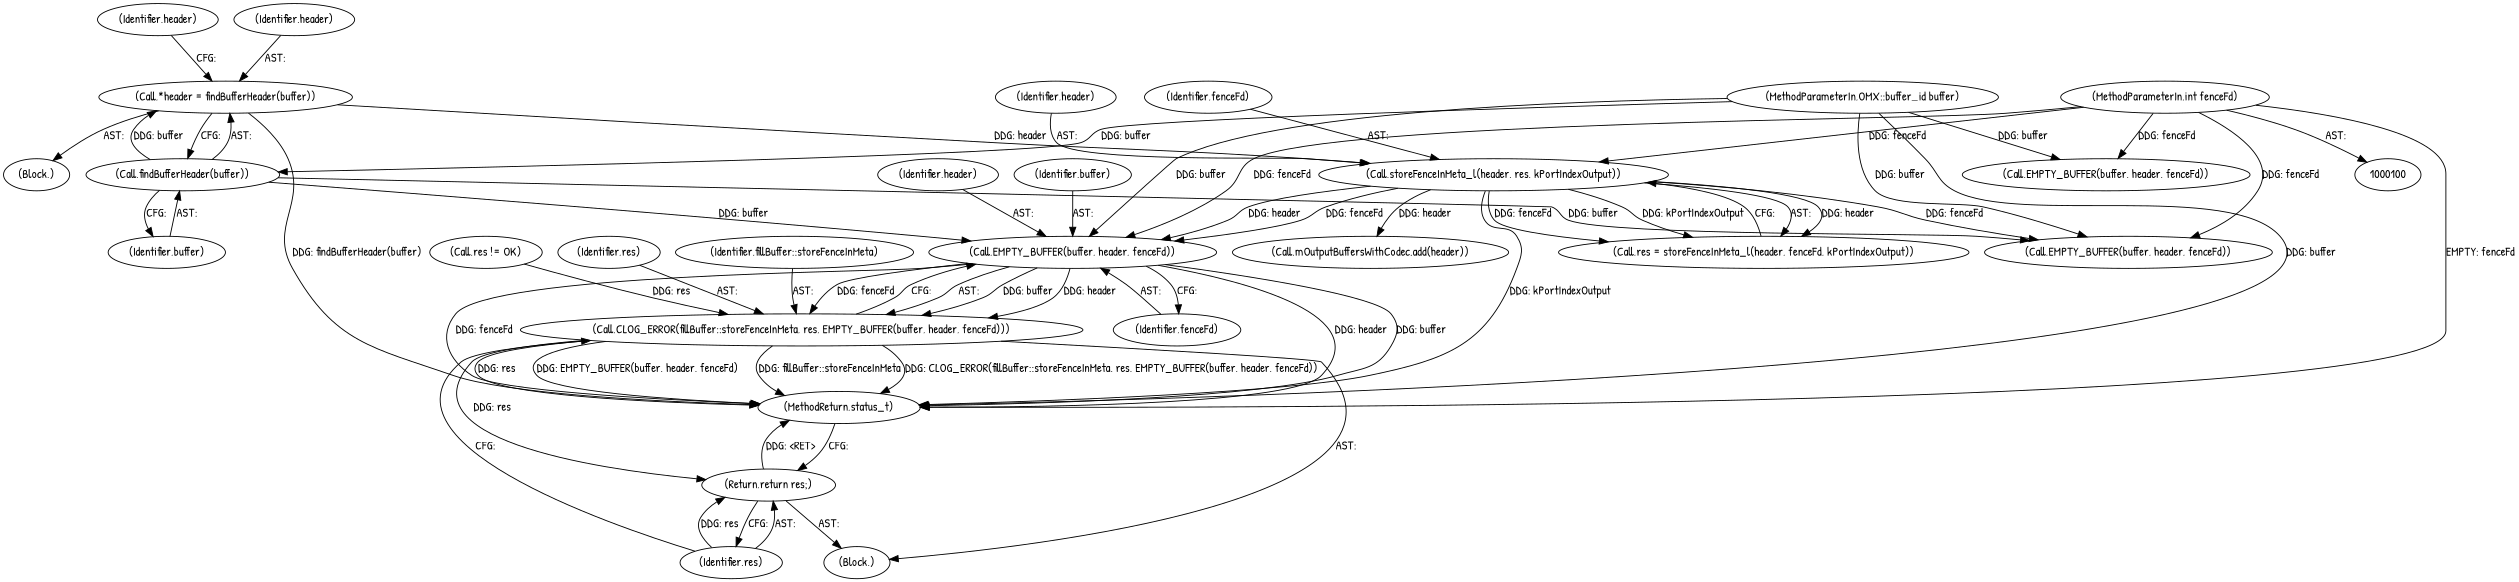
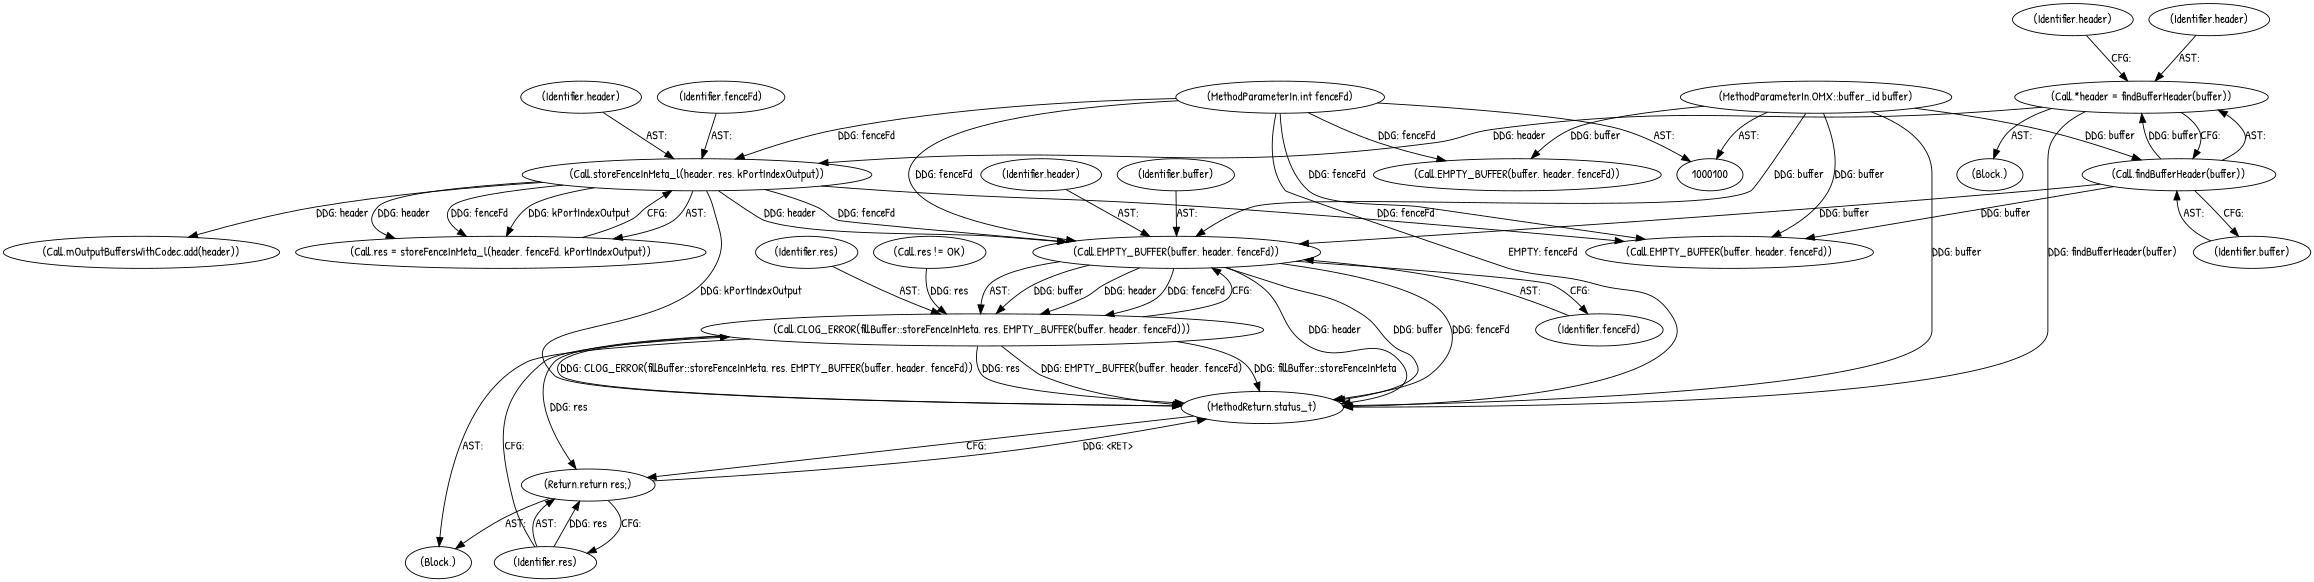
edge "(MethodParameterIn,OMX::buffer_id buffer)" -> "1000100": added, label "AST:"
node "(Identifier,fillBuffer::storeFenceInMeta)": removed
